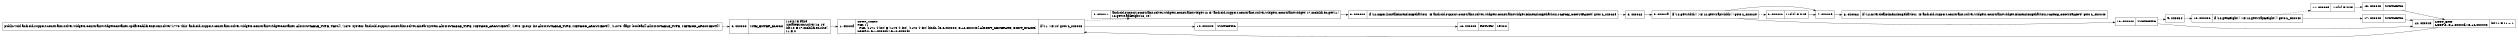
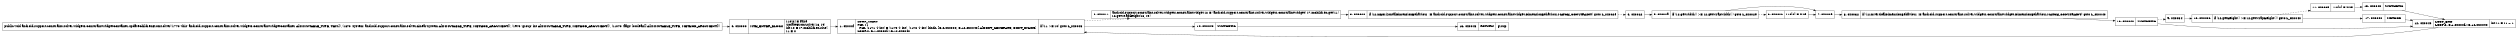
node "17: 0x0040": text "SYNTHETIC" -> "METHOD"
edge "5: 0x002a" -> "16: 0x0040": now "8: 0x0032" -> "16: 0x0040"
node "13: 0x0043": text "return" -> "group"
